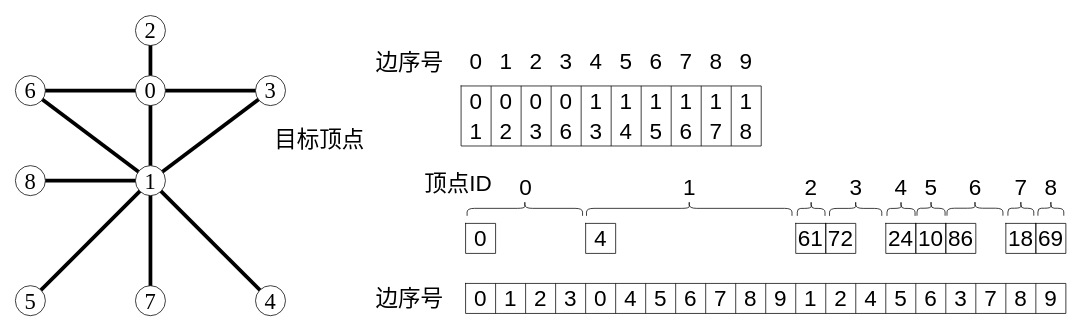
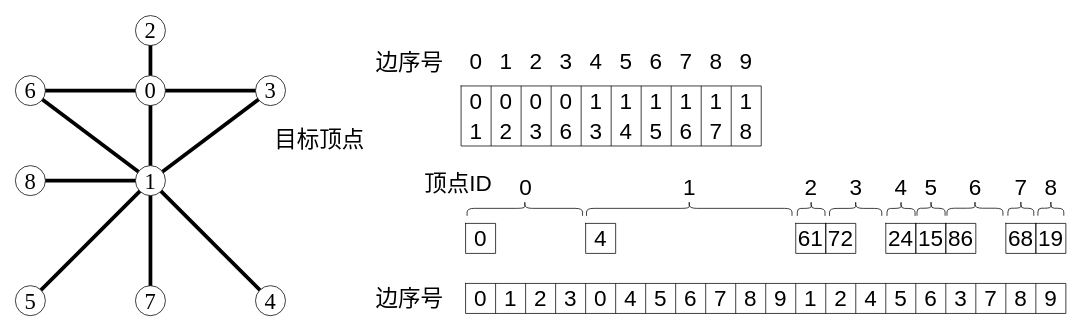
node "10": label "10" -> "15"
node "18": label "18" -> "68"
node "69": label "69" -> "19"
